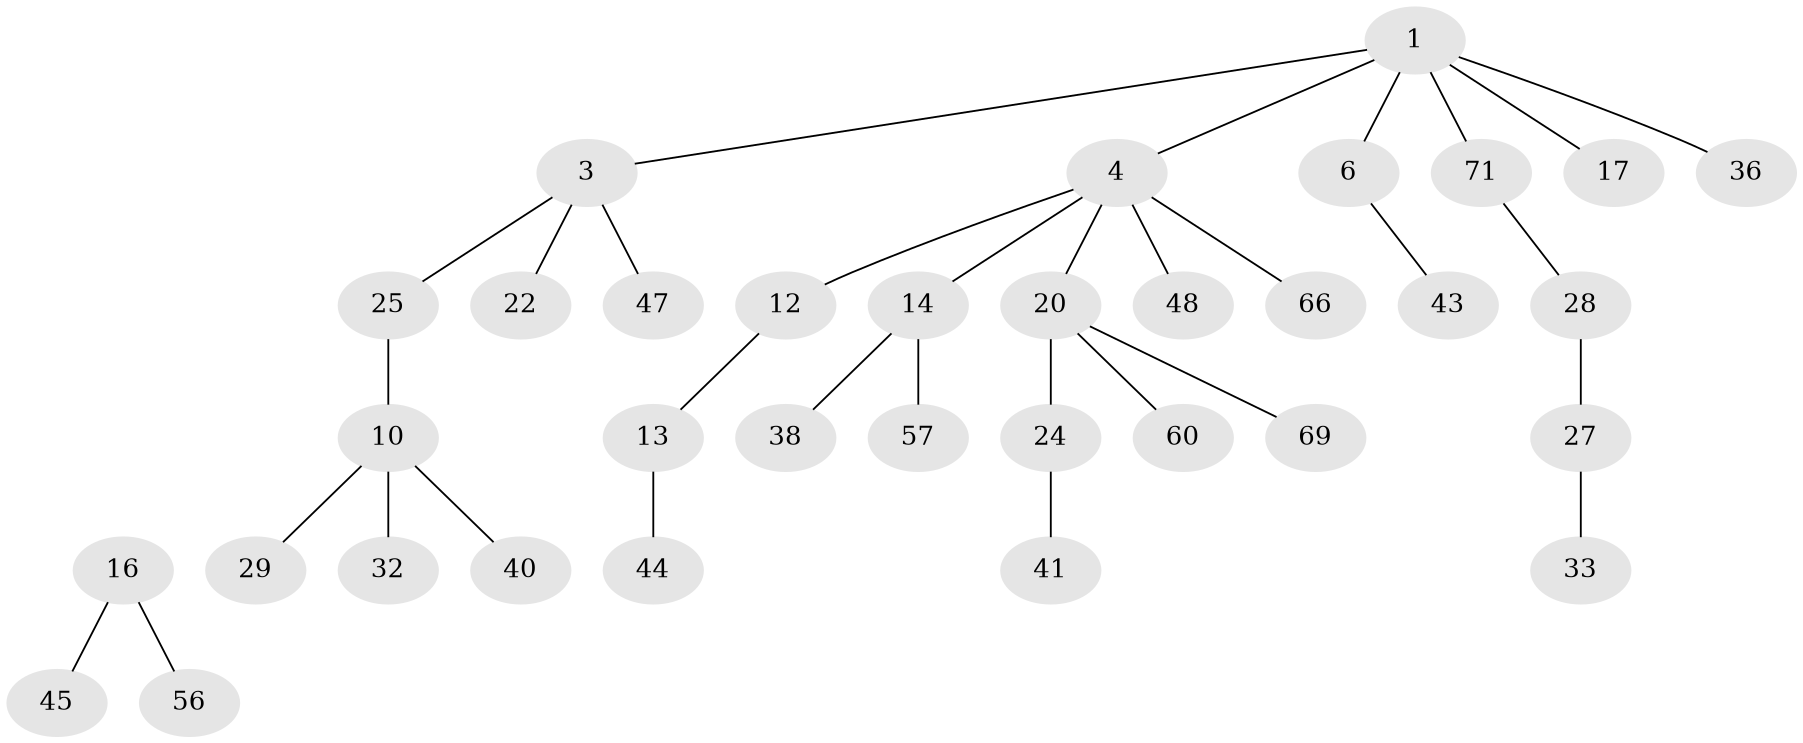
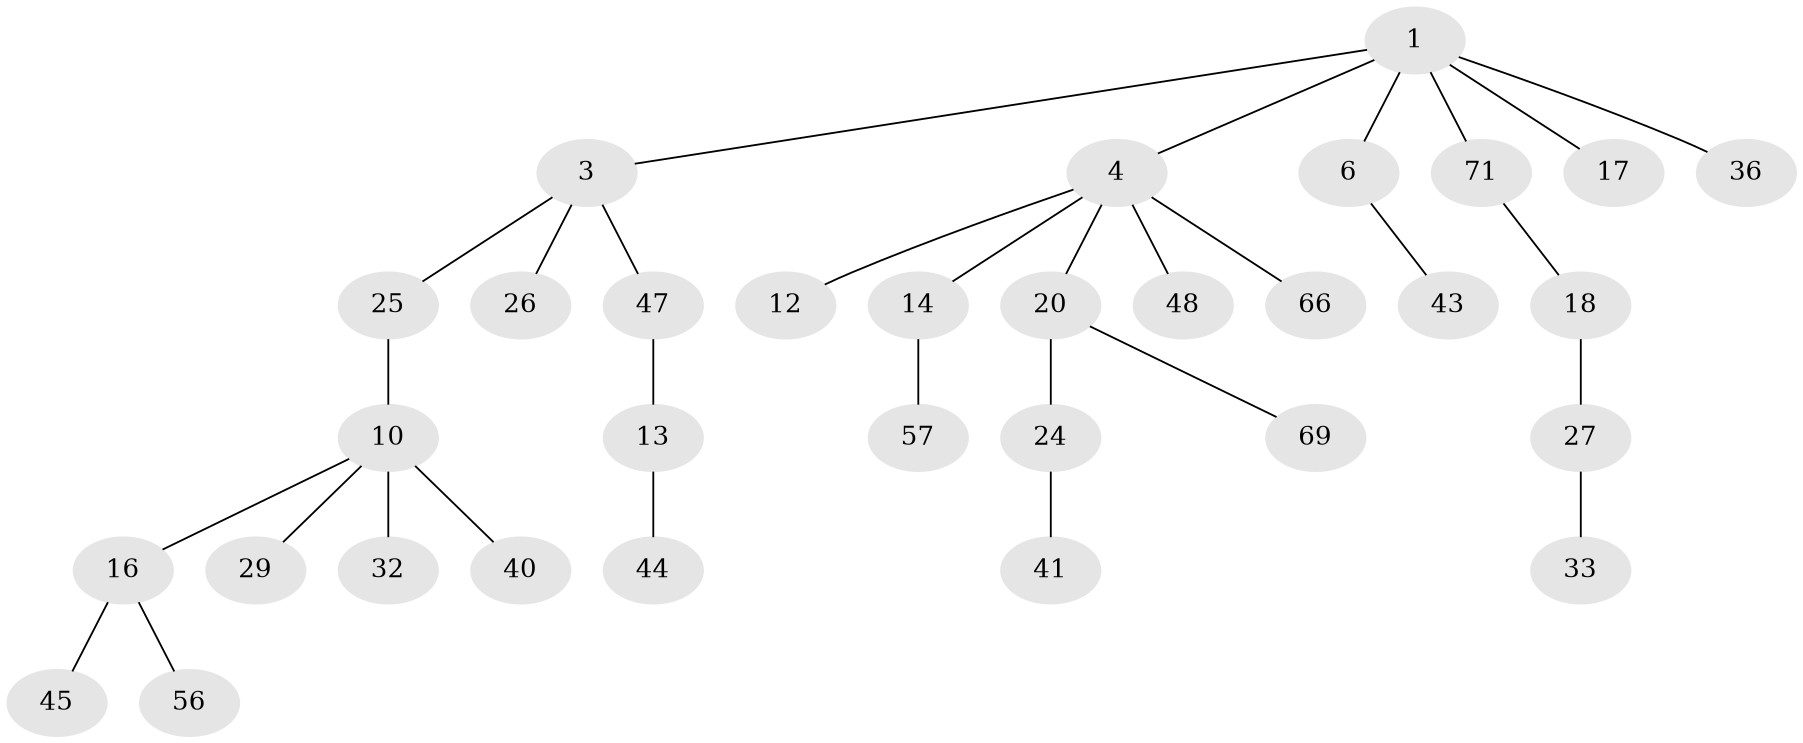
node "22": label "22" -> "26"
node "28": label "28" -> "18"
edge "12" -- "13": now "47" -- "13"
node "38": removed
node "60": removed
edge "10" -- "16": added
